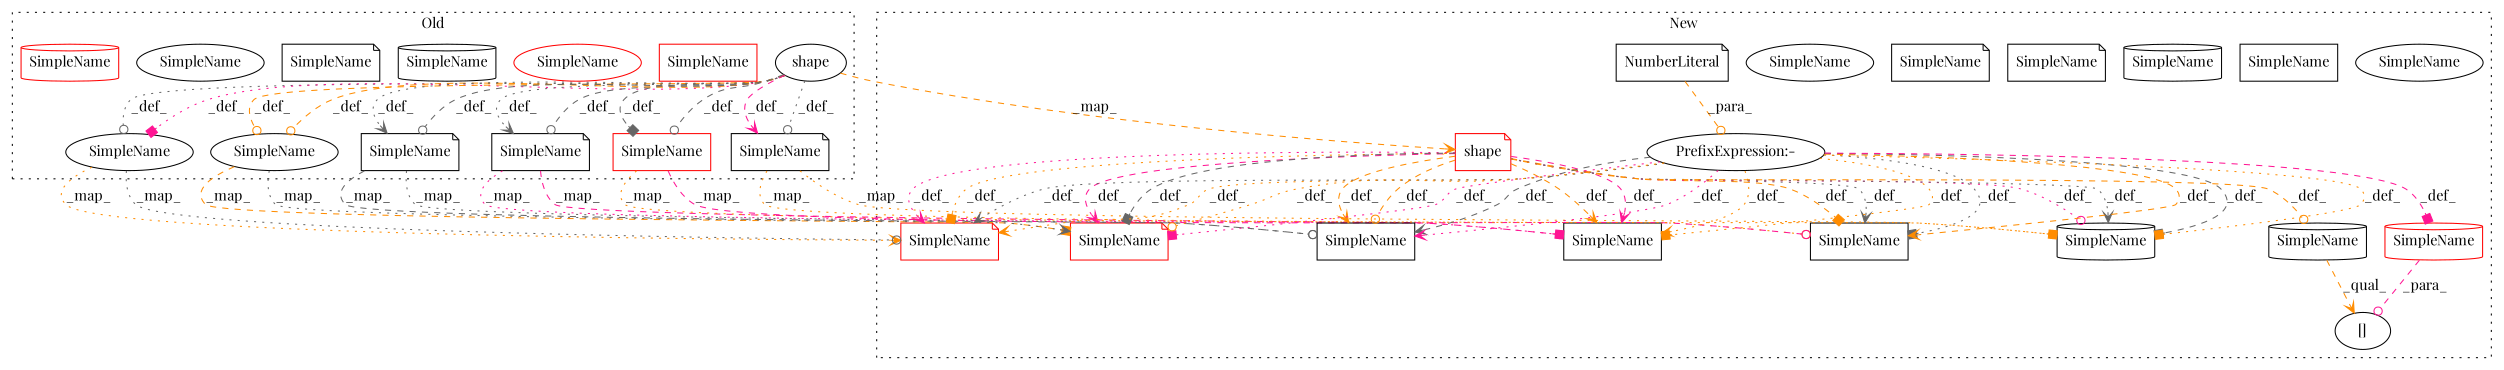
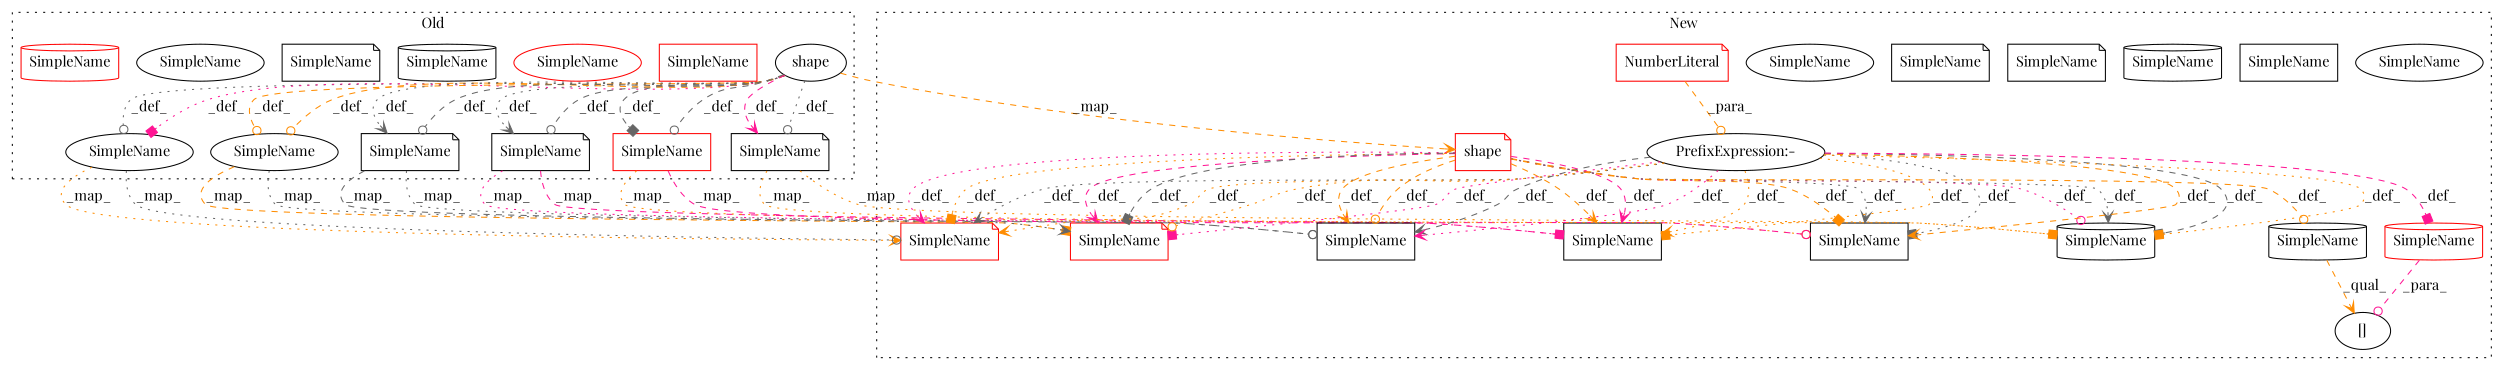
node "NumberLiteral": color black -> red
